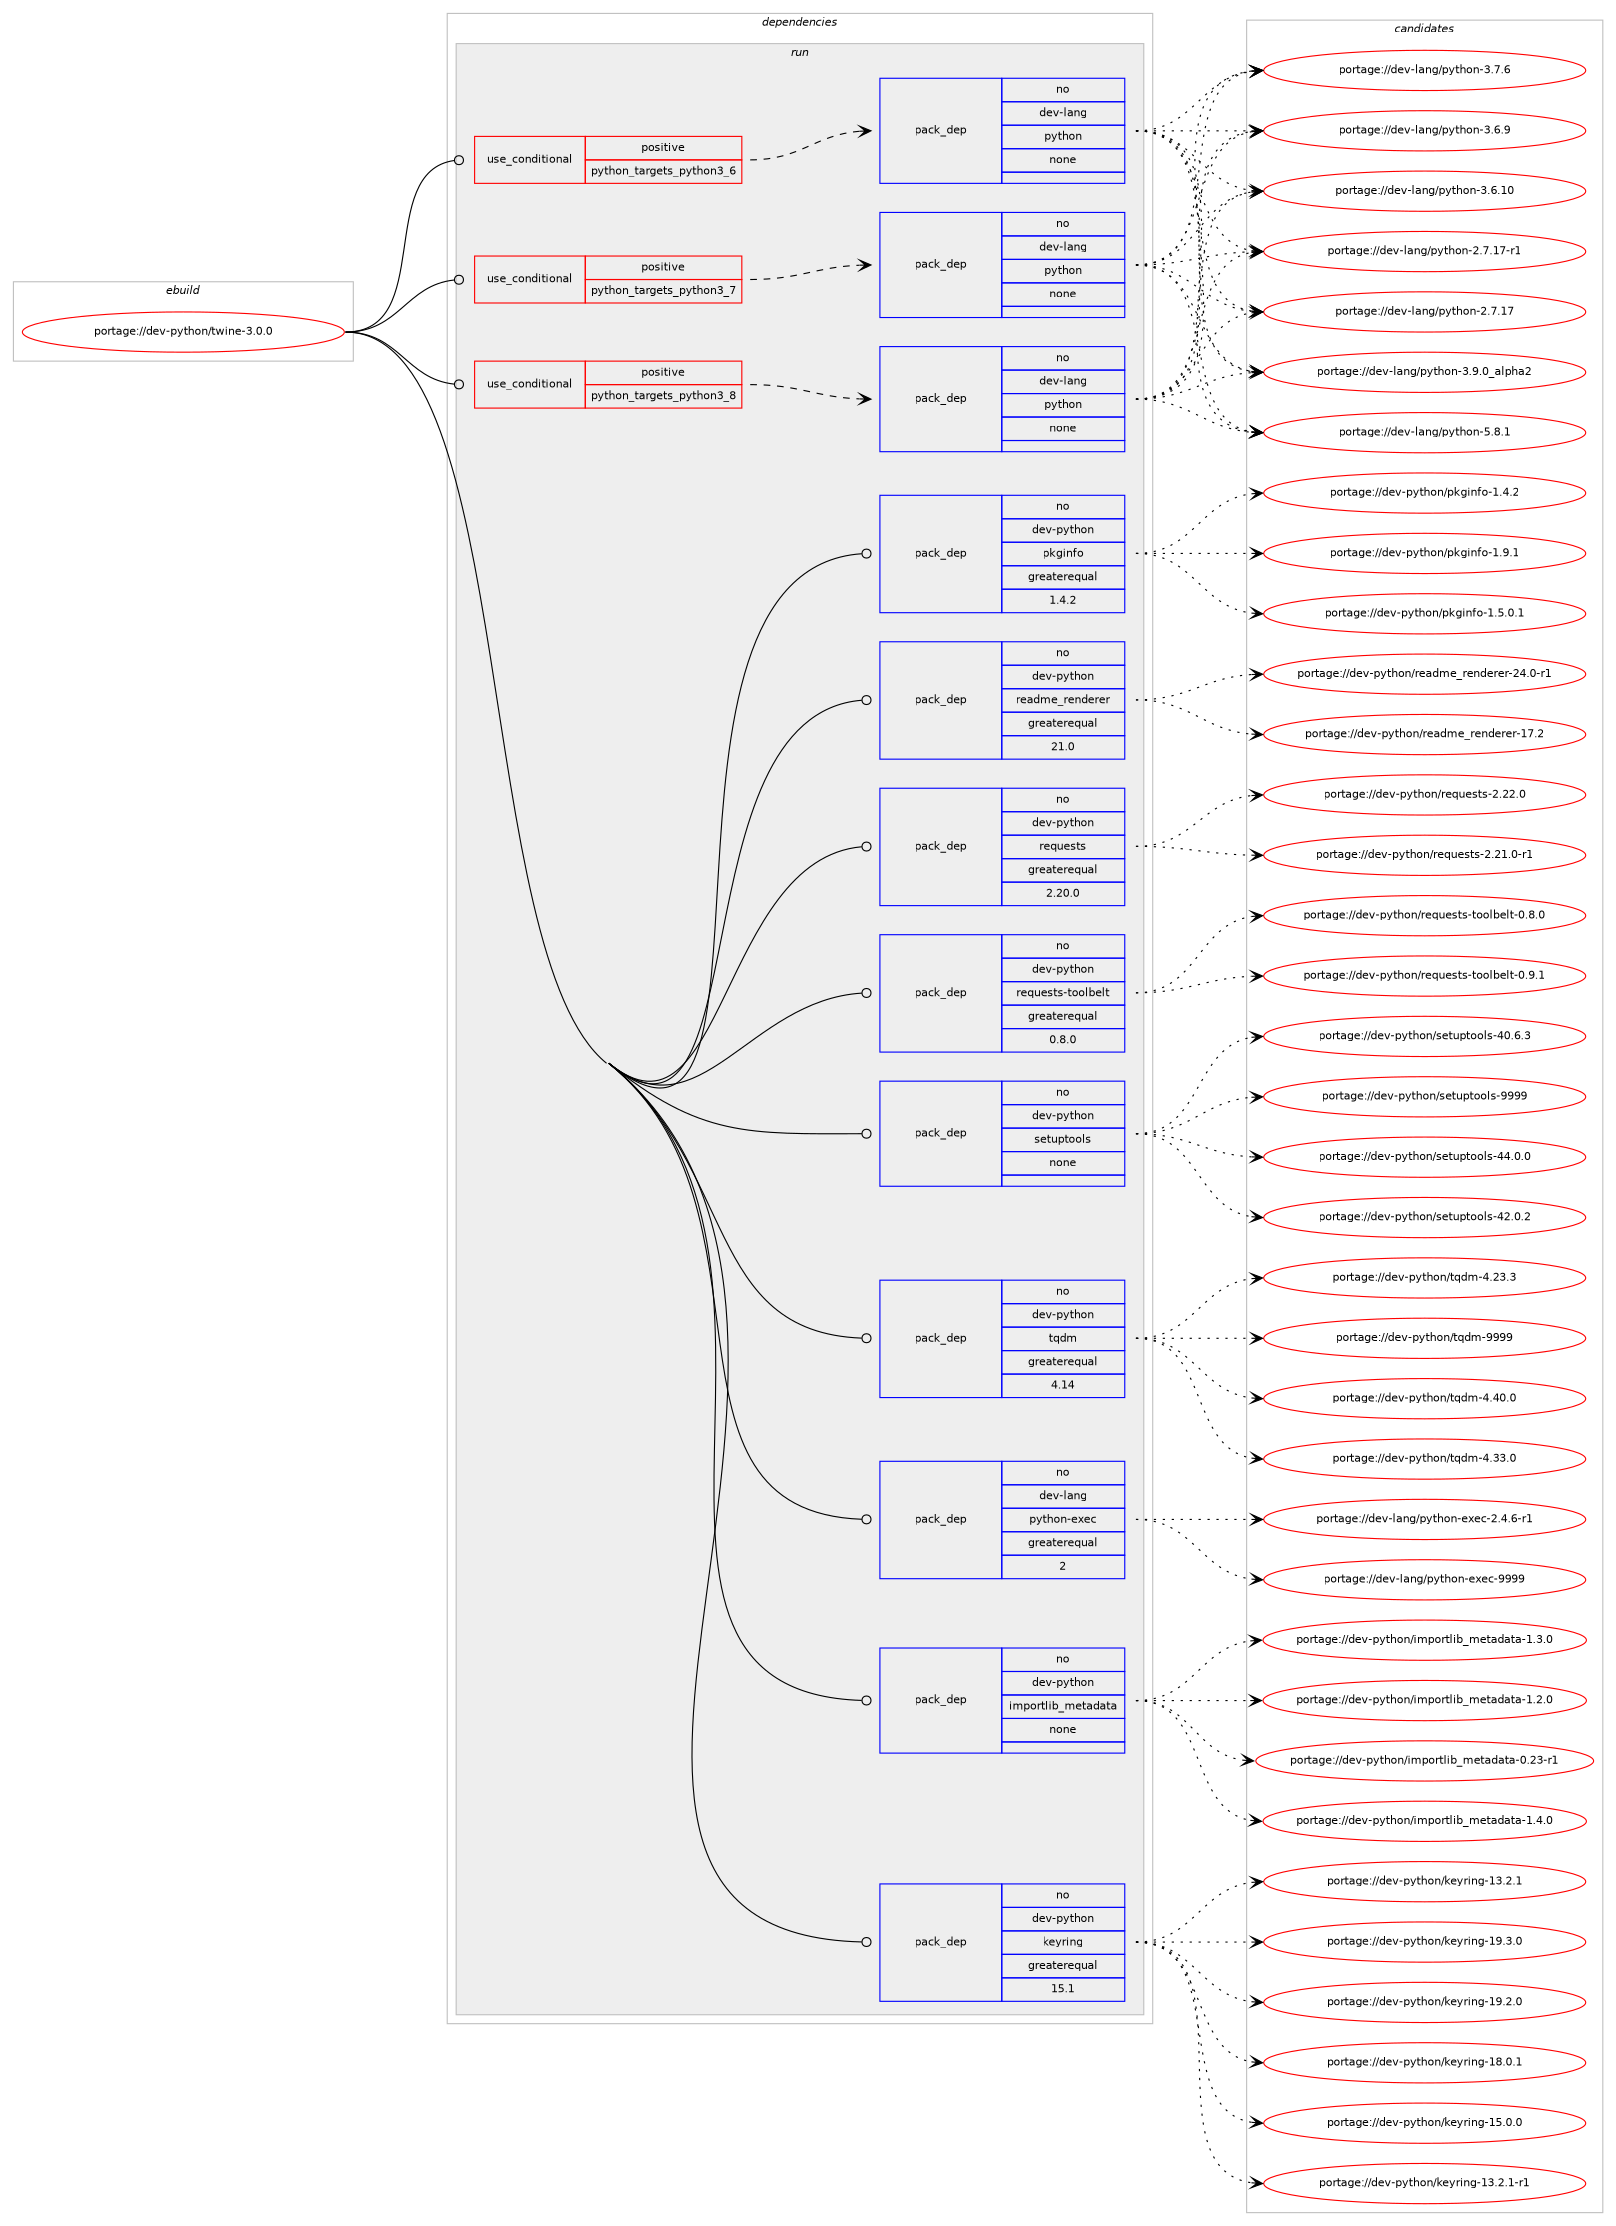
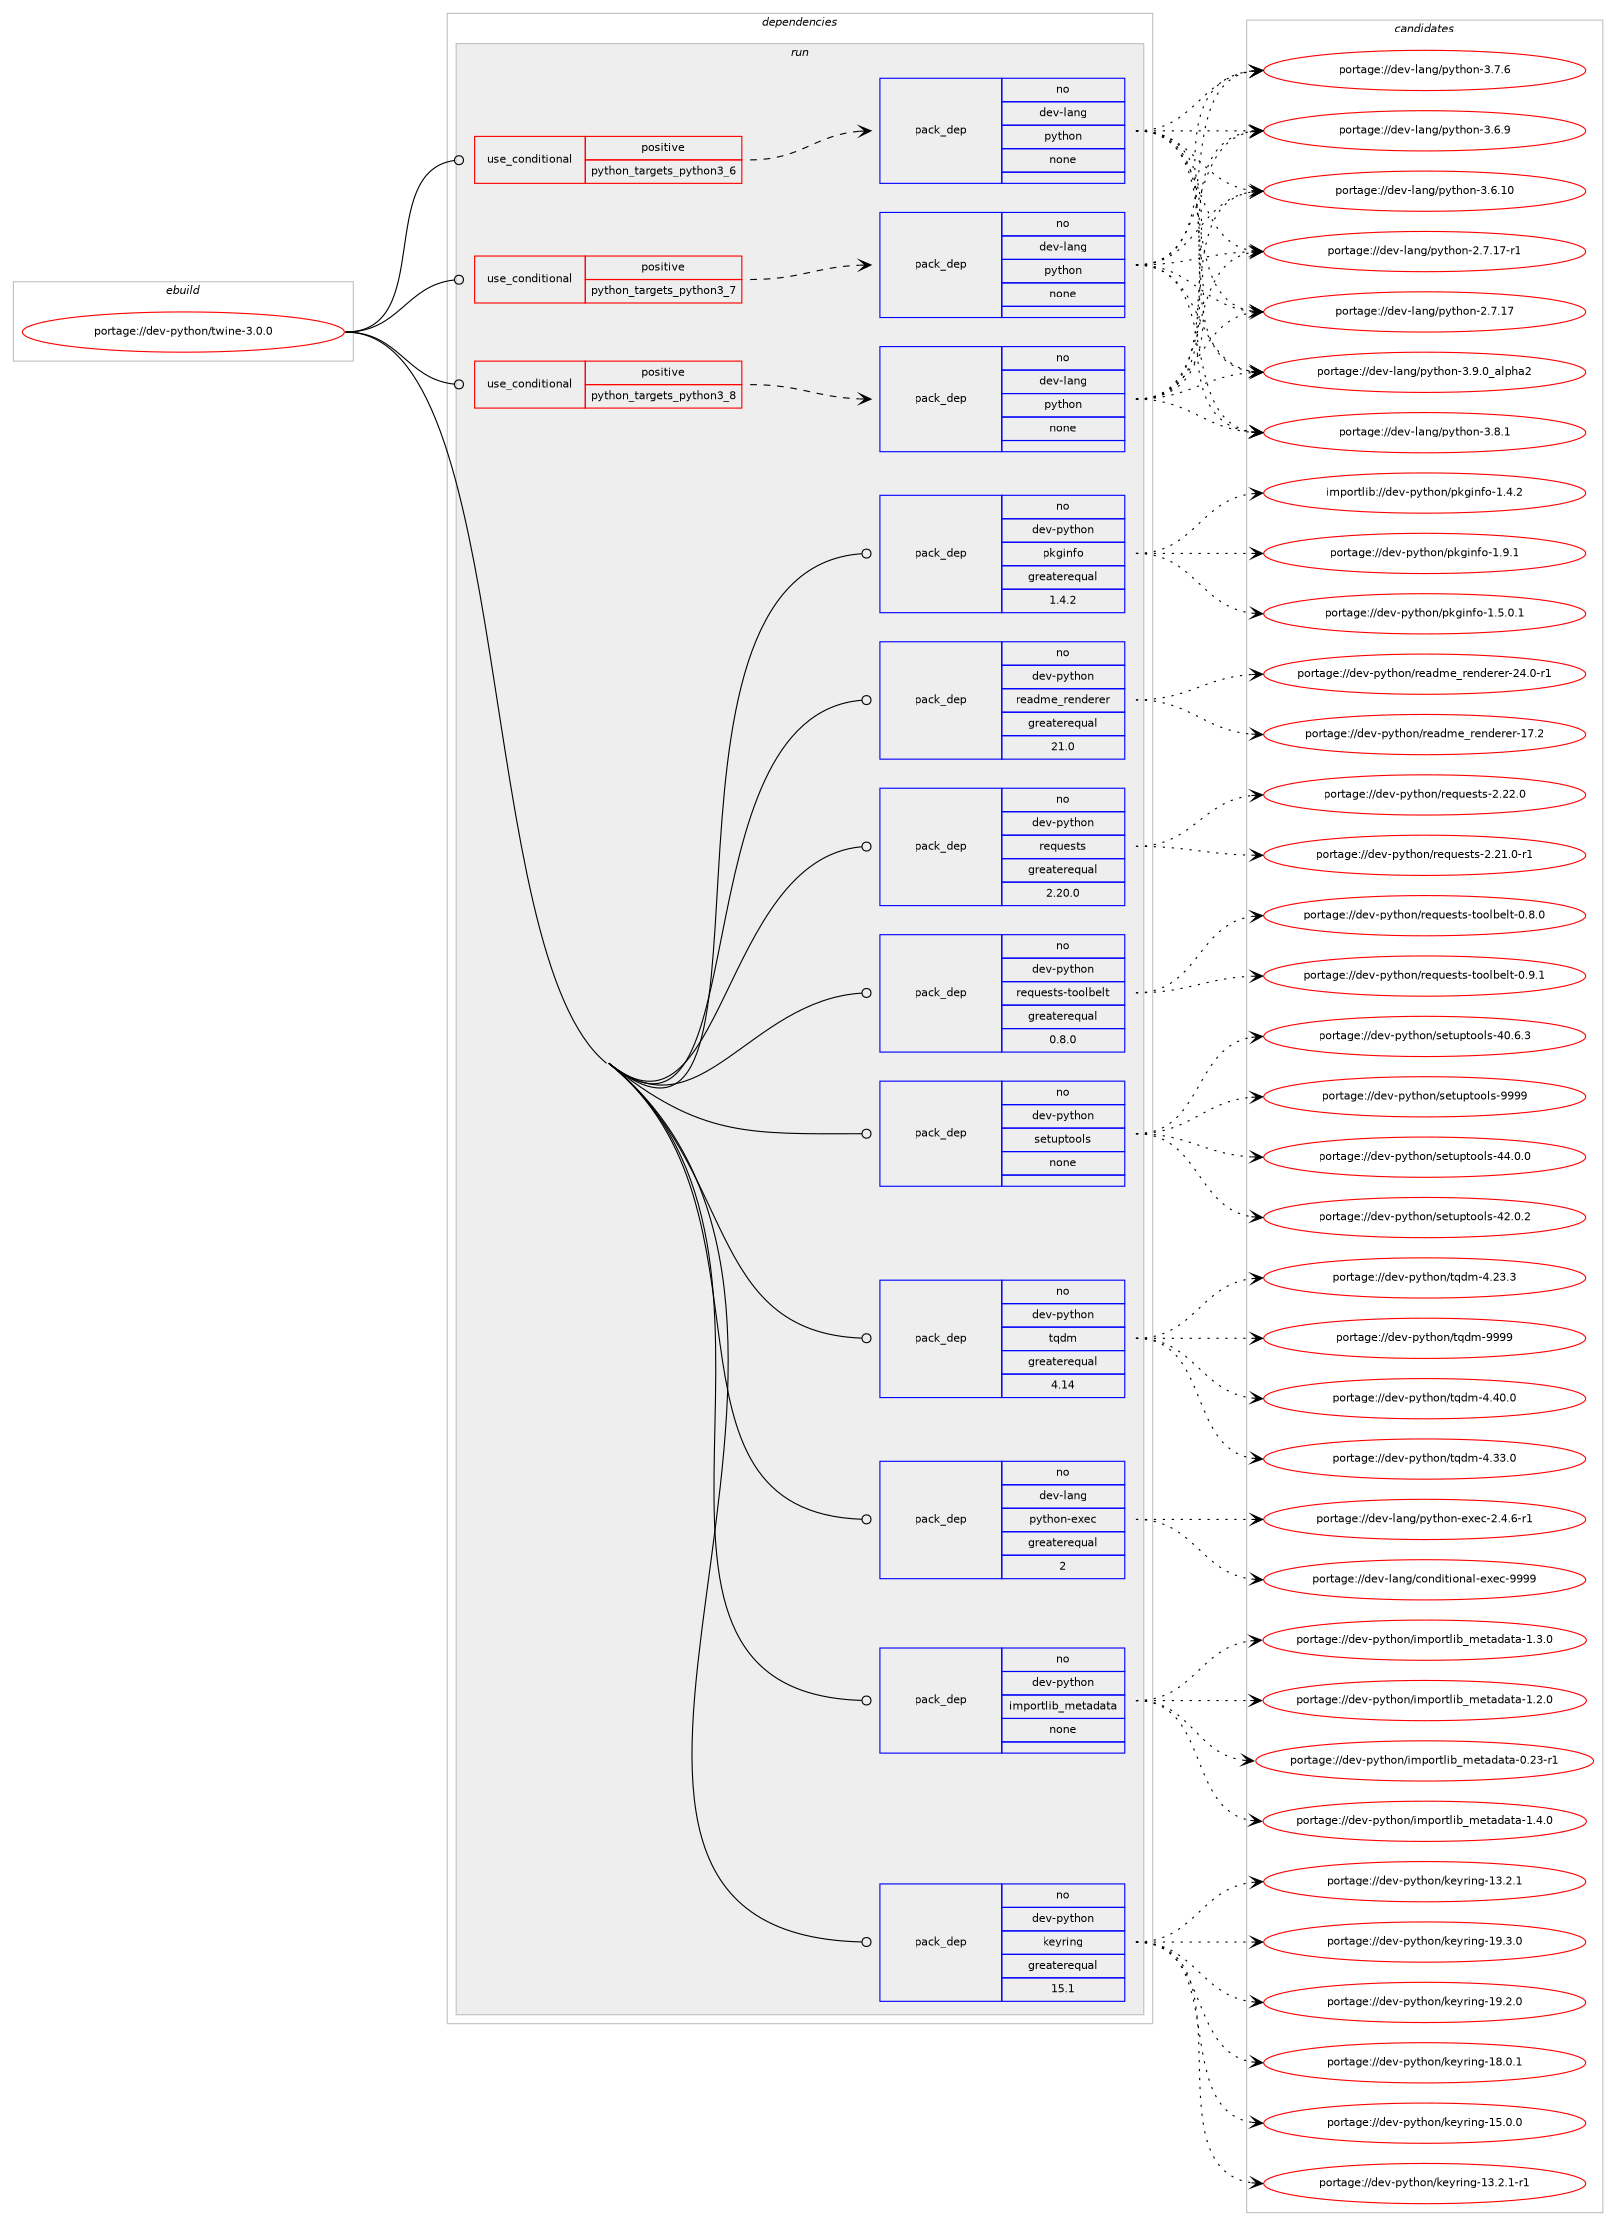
node "portage://dev-lang/python-5.8.1": label "portage://dev-lang/python-5.8.1" -> "portage://dev-lang/python-3.8.1"
node "portage://dev-python/pkginfo-1.4.2": label "portage://dev-python/pkginfo-1.4.2" -> "importlib://dev-python/pkginfo-1.4.2"
node "portage://dev-lang/python-exec-9999": label "portage://dev-lang/python-exec-9999" -> "portage://dev-lang/conditional-exec-9999"
